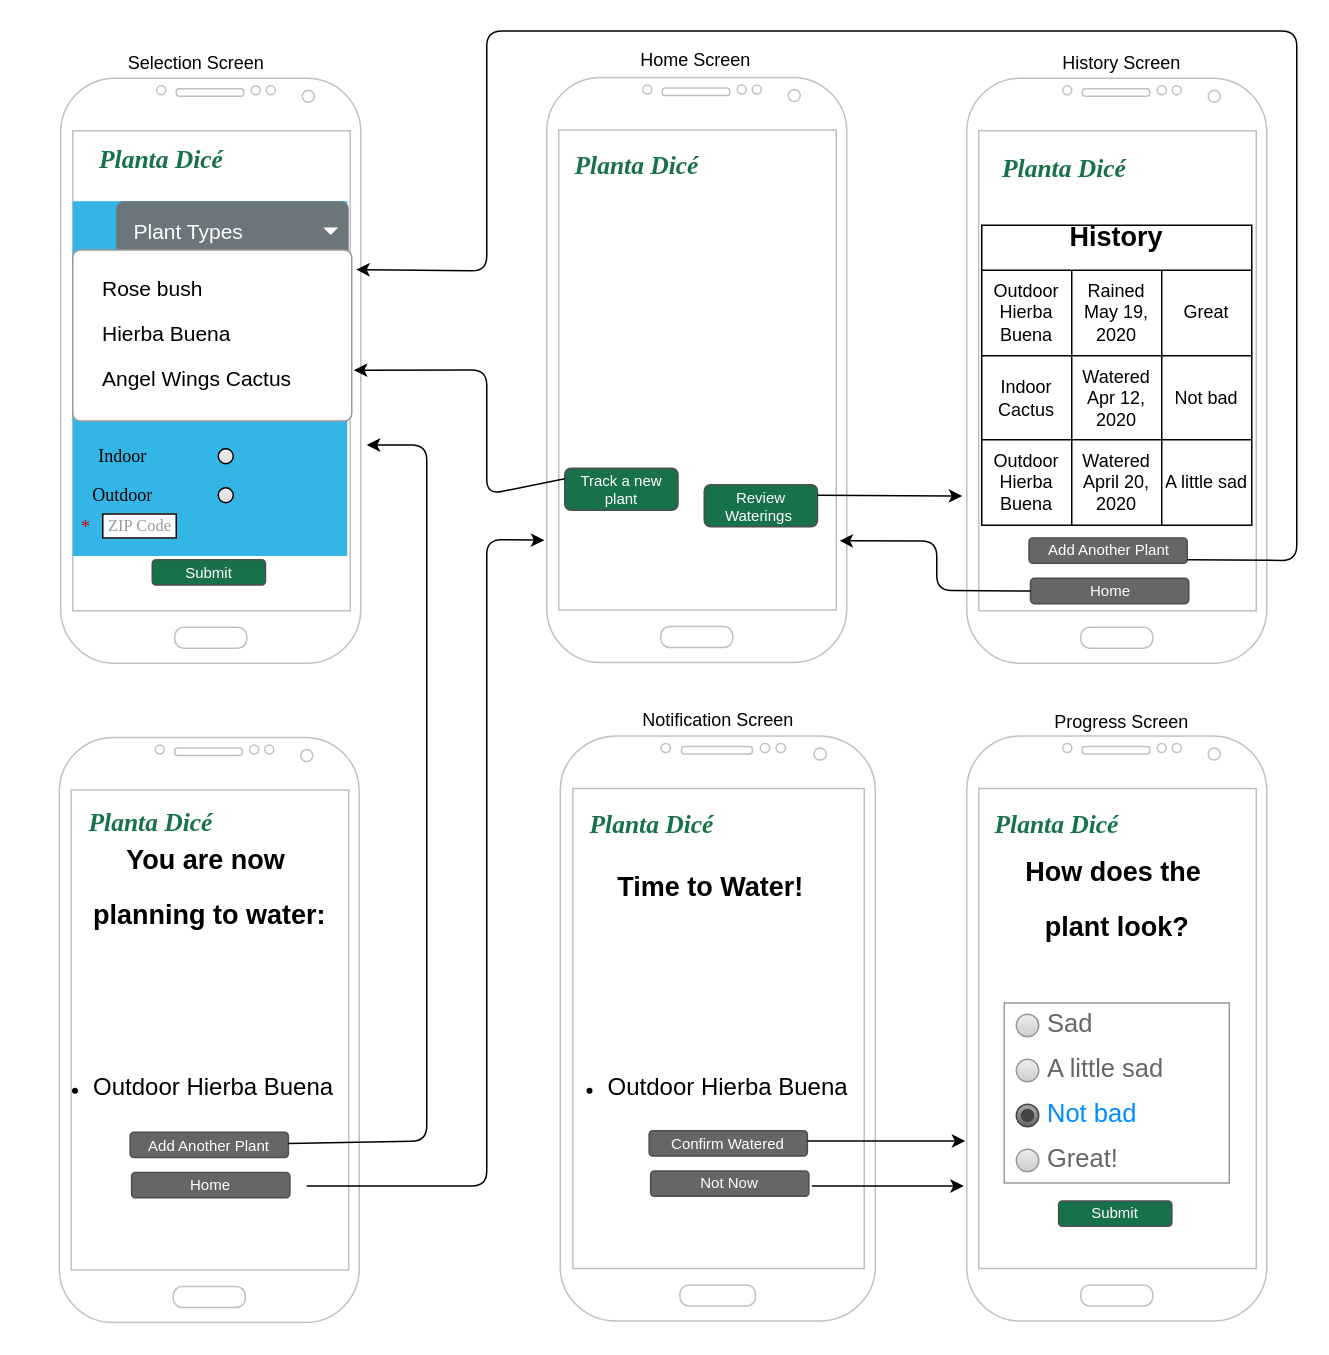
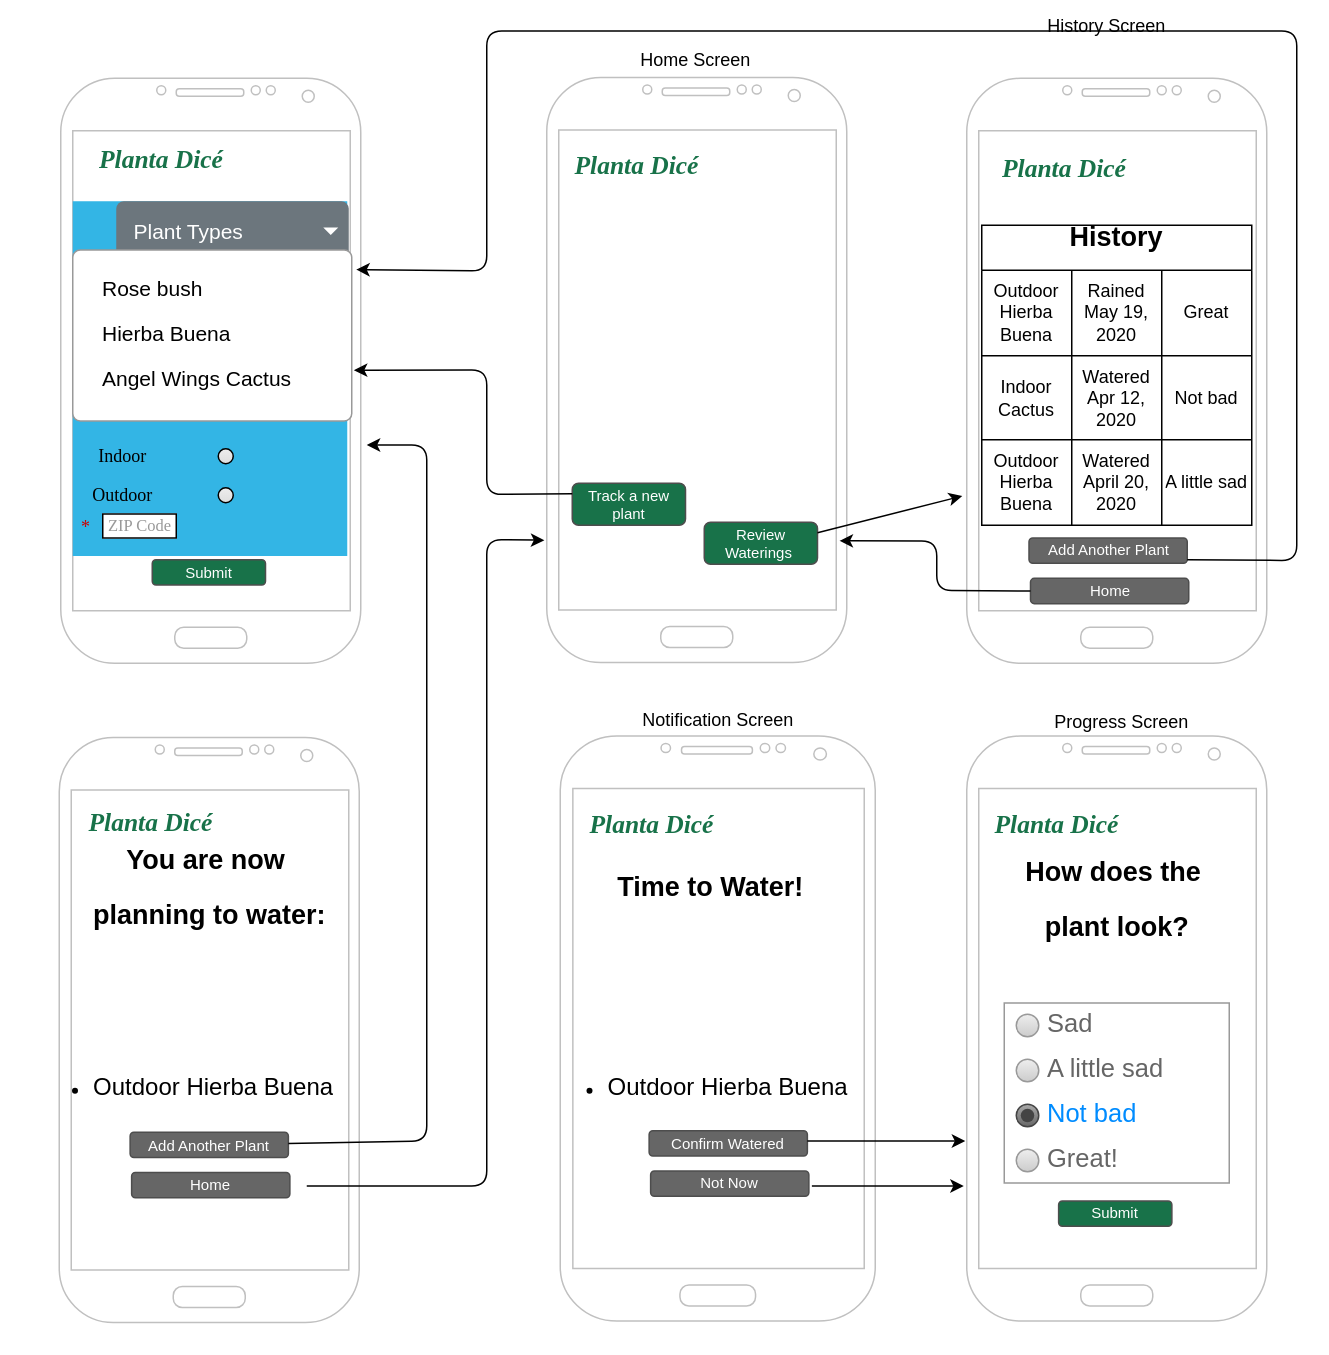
node "Selection Screen": removed
node "History Screen": moved (1121, 63) -> (1106, 26)
node "Track a new plant": moved (621, 489) -> (629, 504)
node "Review Waterings": moved (761, 506) -> (761, 543)
